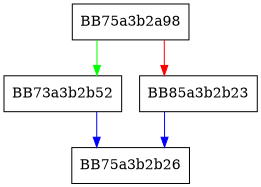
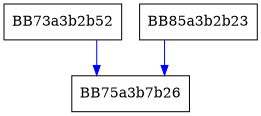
node "BB75a3b2a98": removed
node "BB75a3b2b26": label "BB75a3b2b26" -> "BB75a3b7b26"
